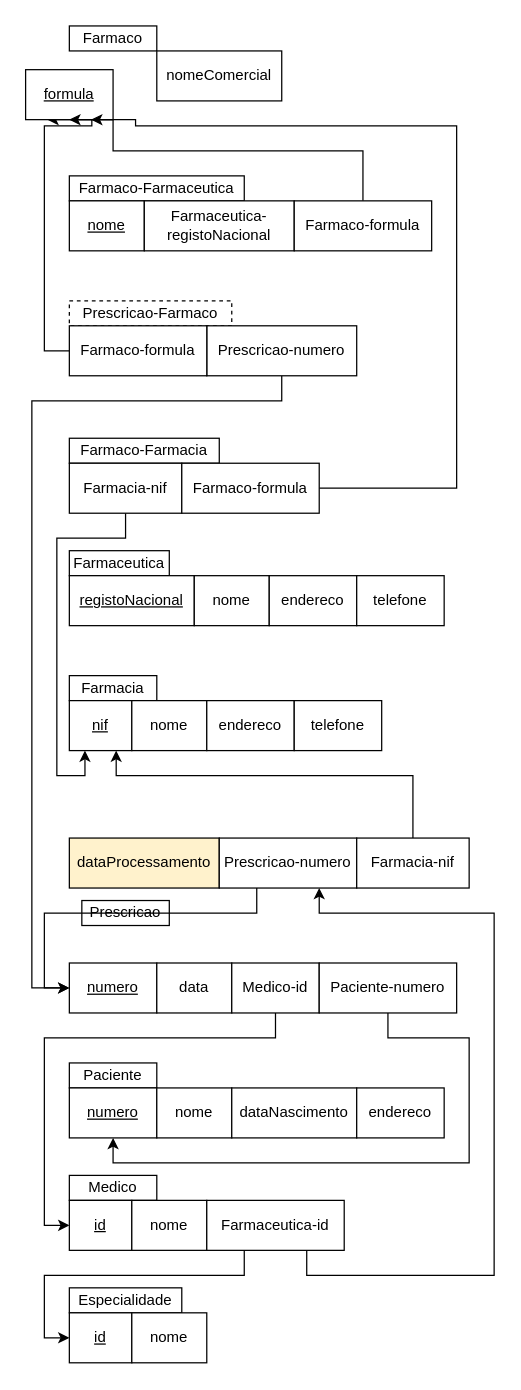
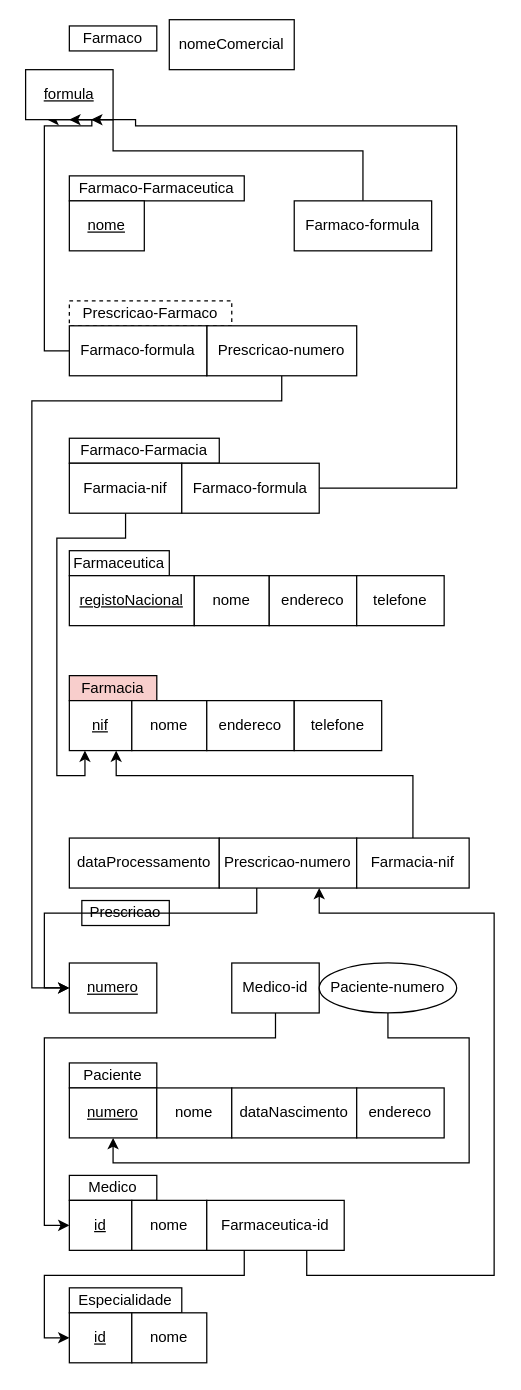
node "nomeComercial": moved (219, 76) -> (232, 44)
node "Farmaceutica-registoNacional": removed
node "Farmacia": fillcolor #ffffff -> #f8cecc
node "dataProcessamento": fillcolor #fff2cc -> #ffffff
node "data": removed
node "Paciente-numero": shape rectangle -> ellipse
